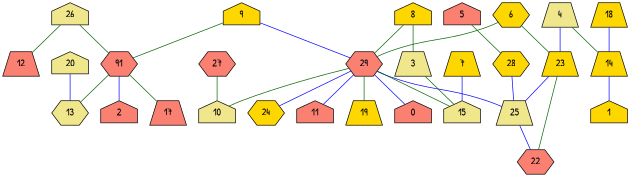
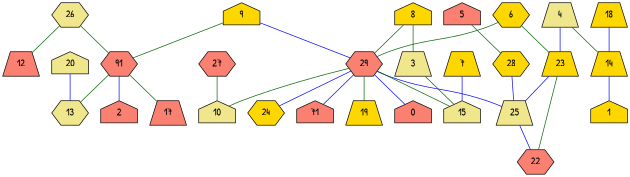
node "26": shape house -> hexagon
node "11": label "11" -> "71"
